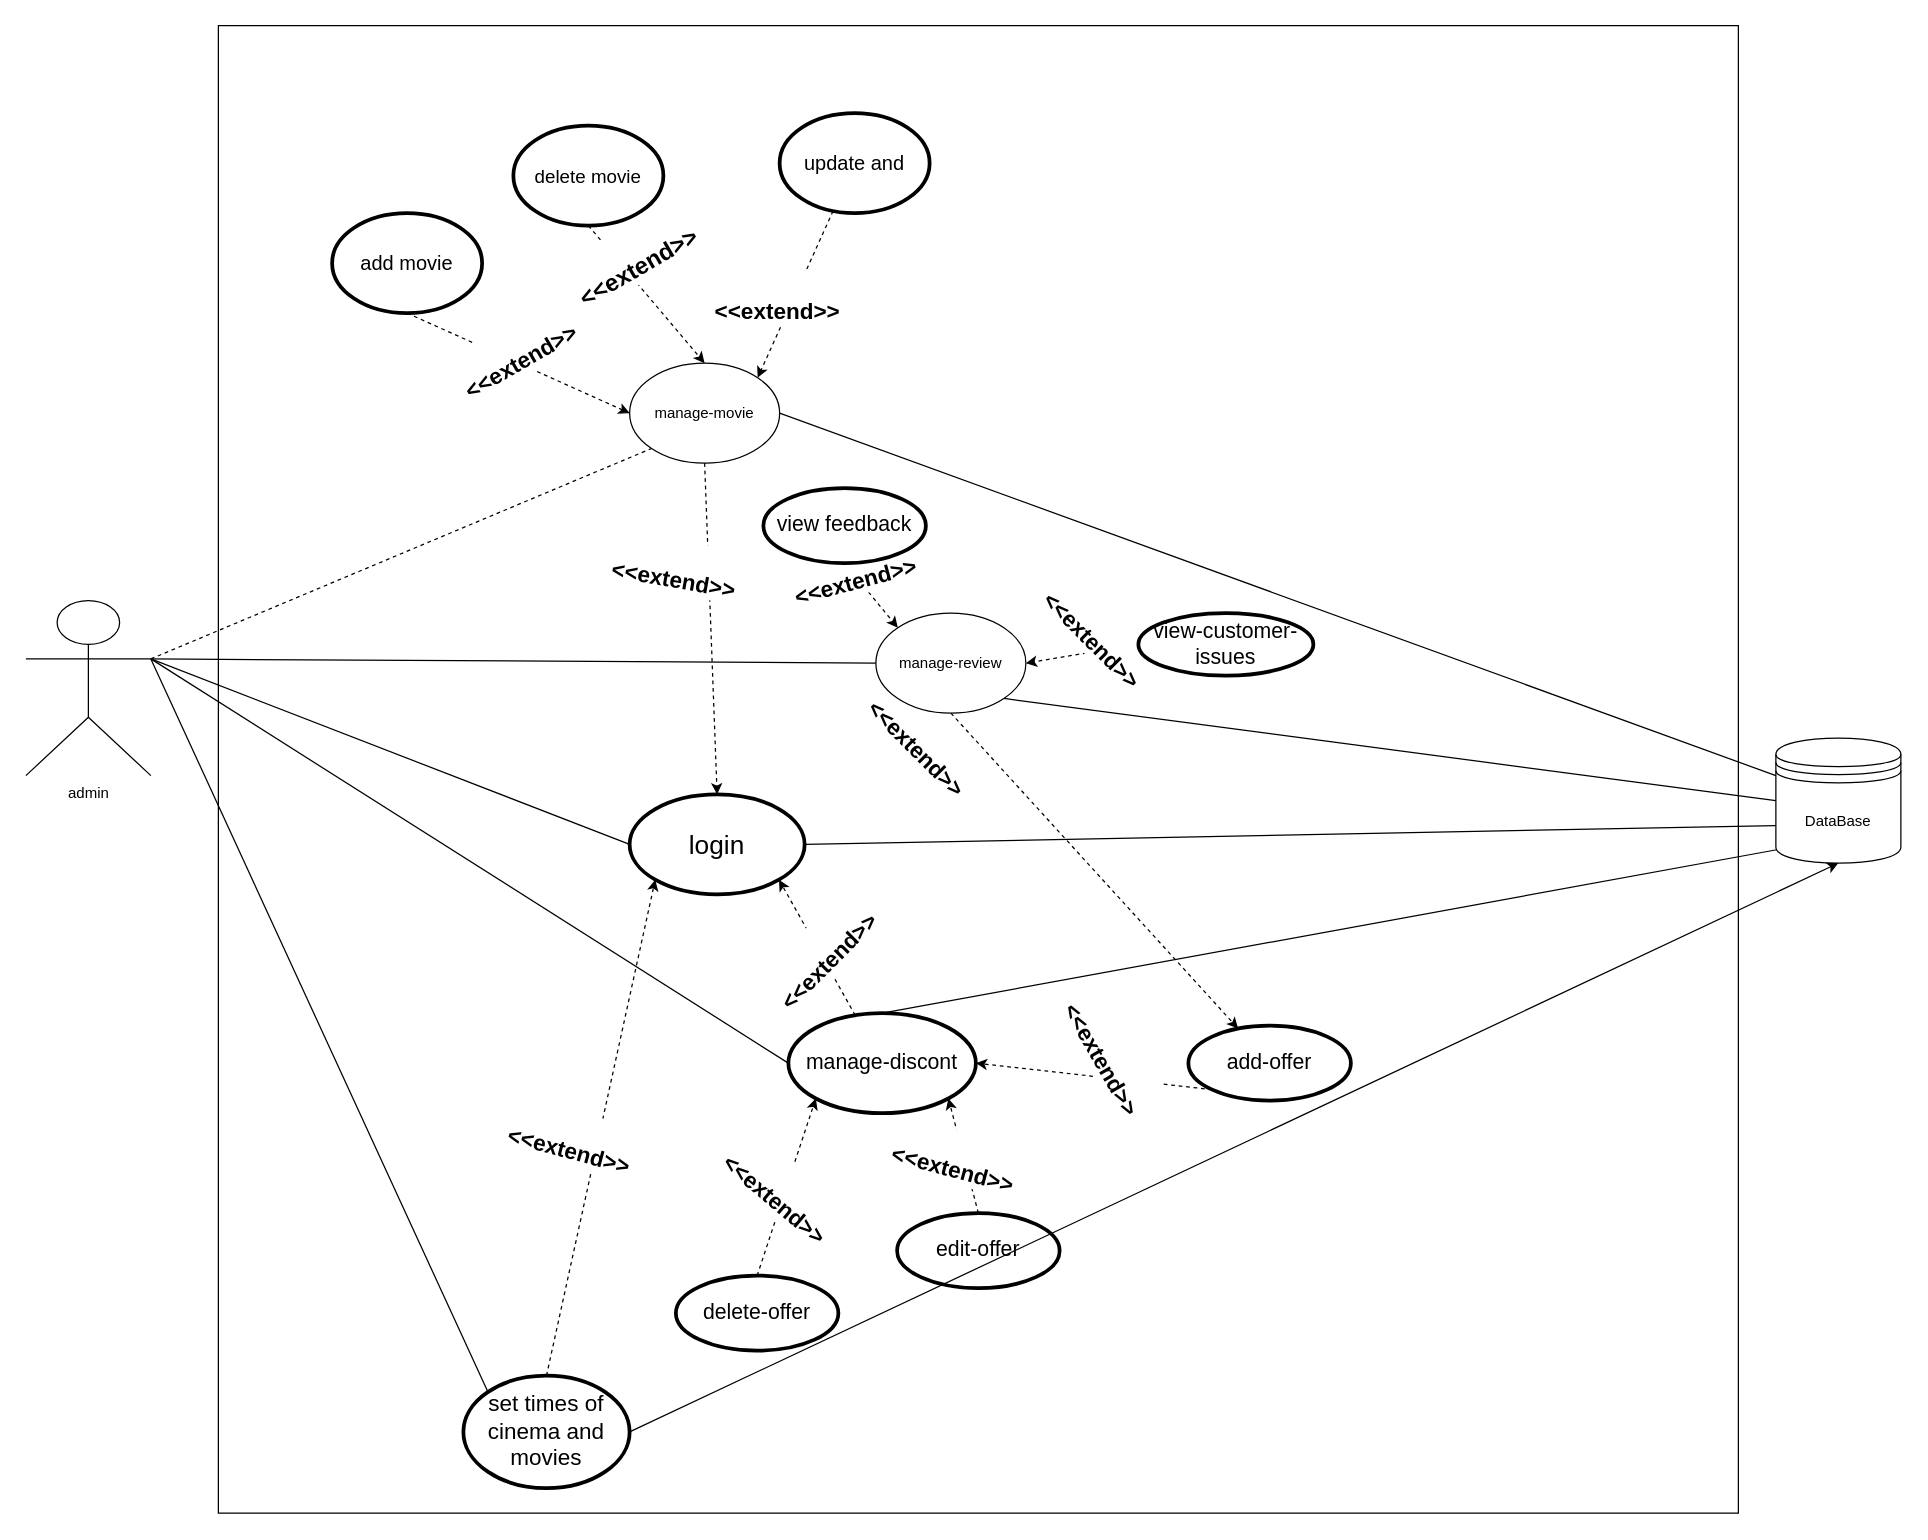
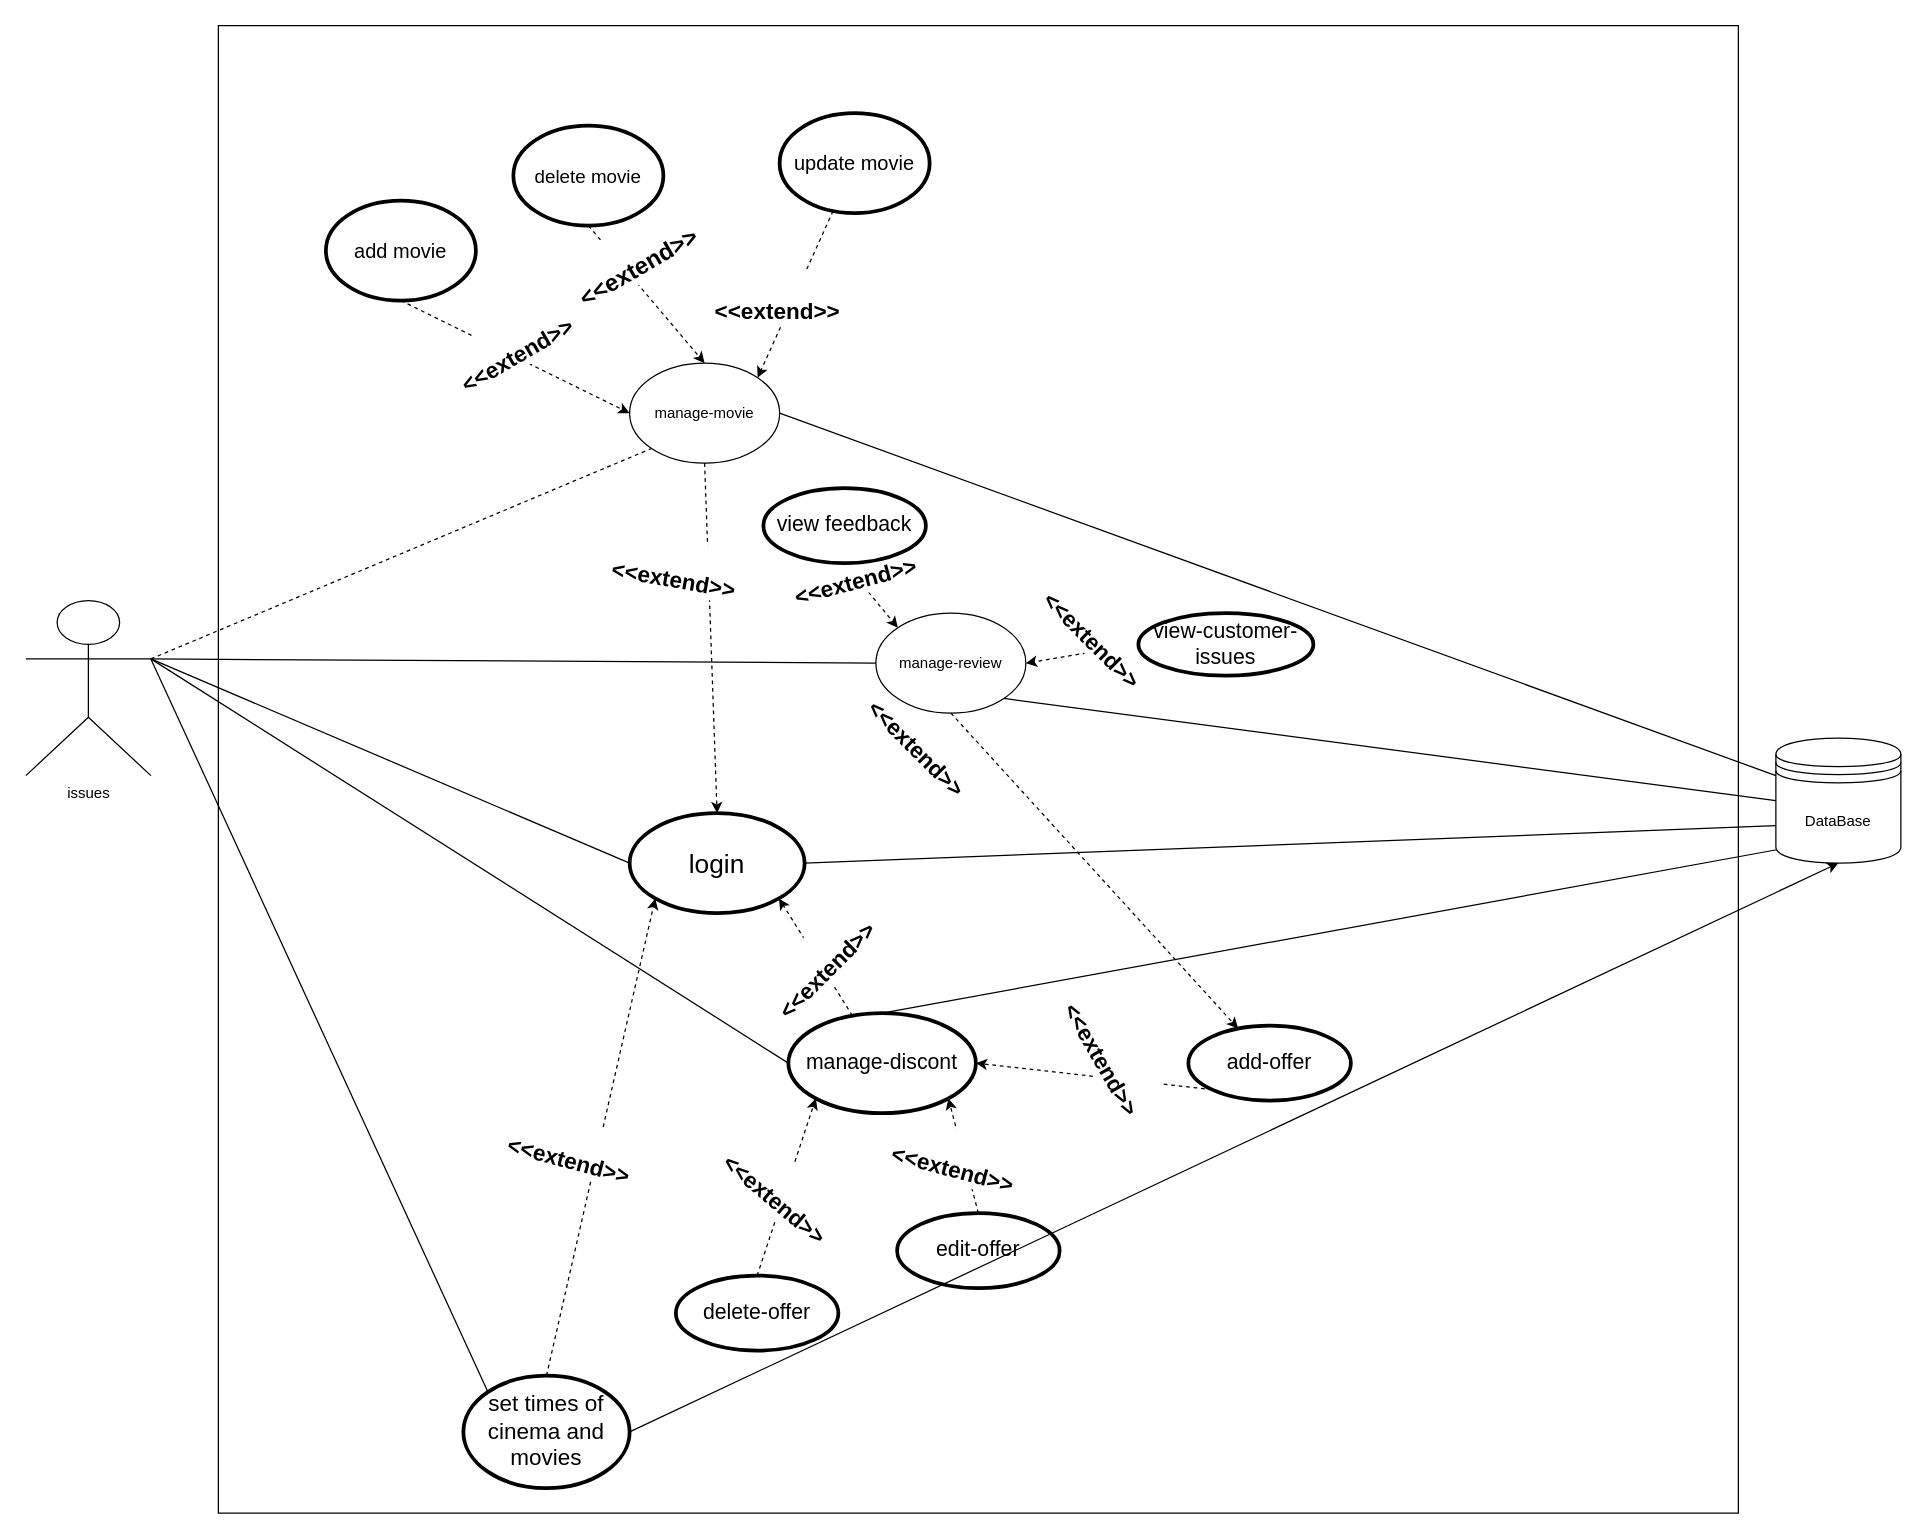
node "update and": label "update and" -> "update movie"
node "add movie": moved (407, 263) -> (401, 251)
node "admin": label "admin" -> "issues"
node "login": moved (717, 844) -> (717, 863)
